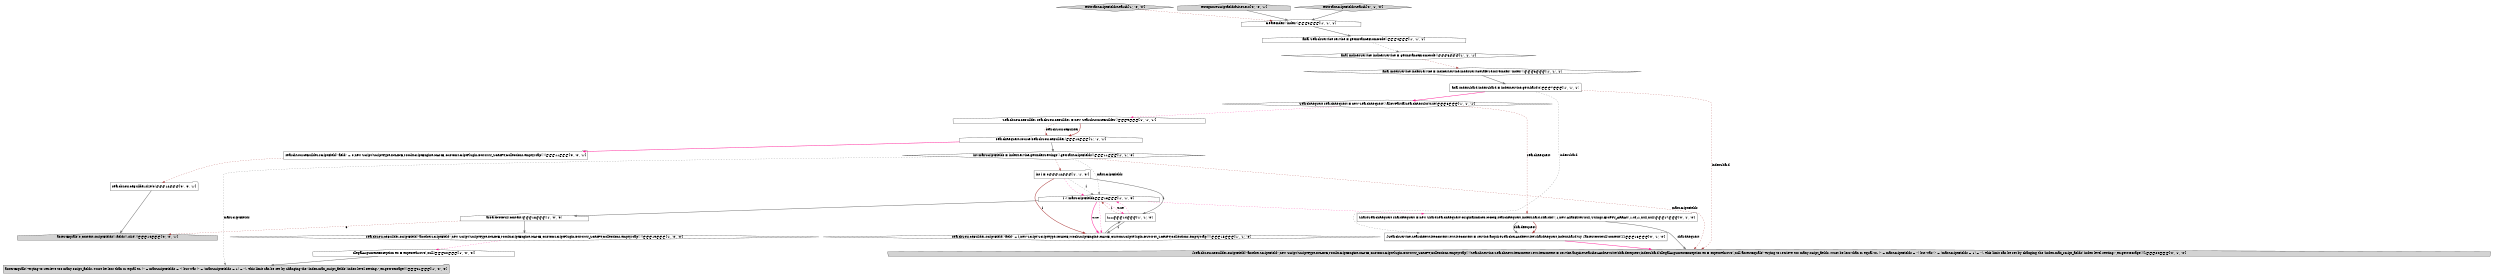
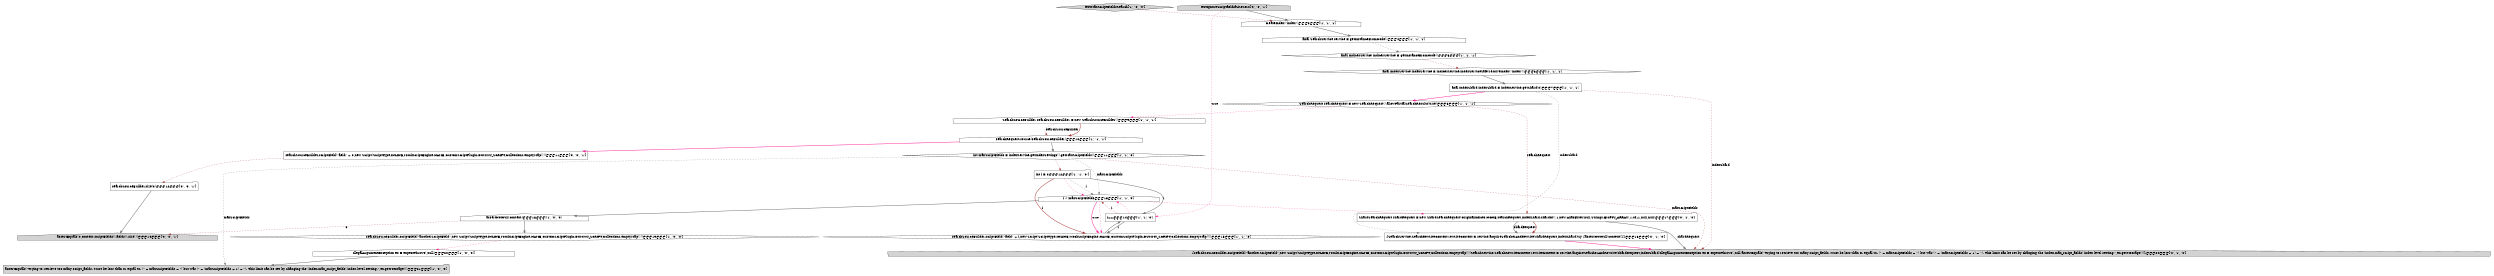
node "testMaxScriptFieldsSearch['0', '1', '0']": removed
edge "i < maxScriptFields@@@13@@@['1', '1', '0']" -> "i++@@@14@@@['1', '1', '0']": now "testIgnoreScriptfieldIfSizeZero['0', '0', '1']" -> "i++@@@14@@@['1', '1', '0']"
